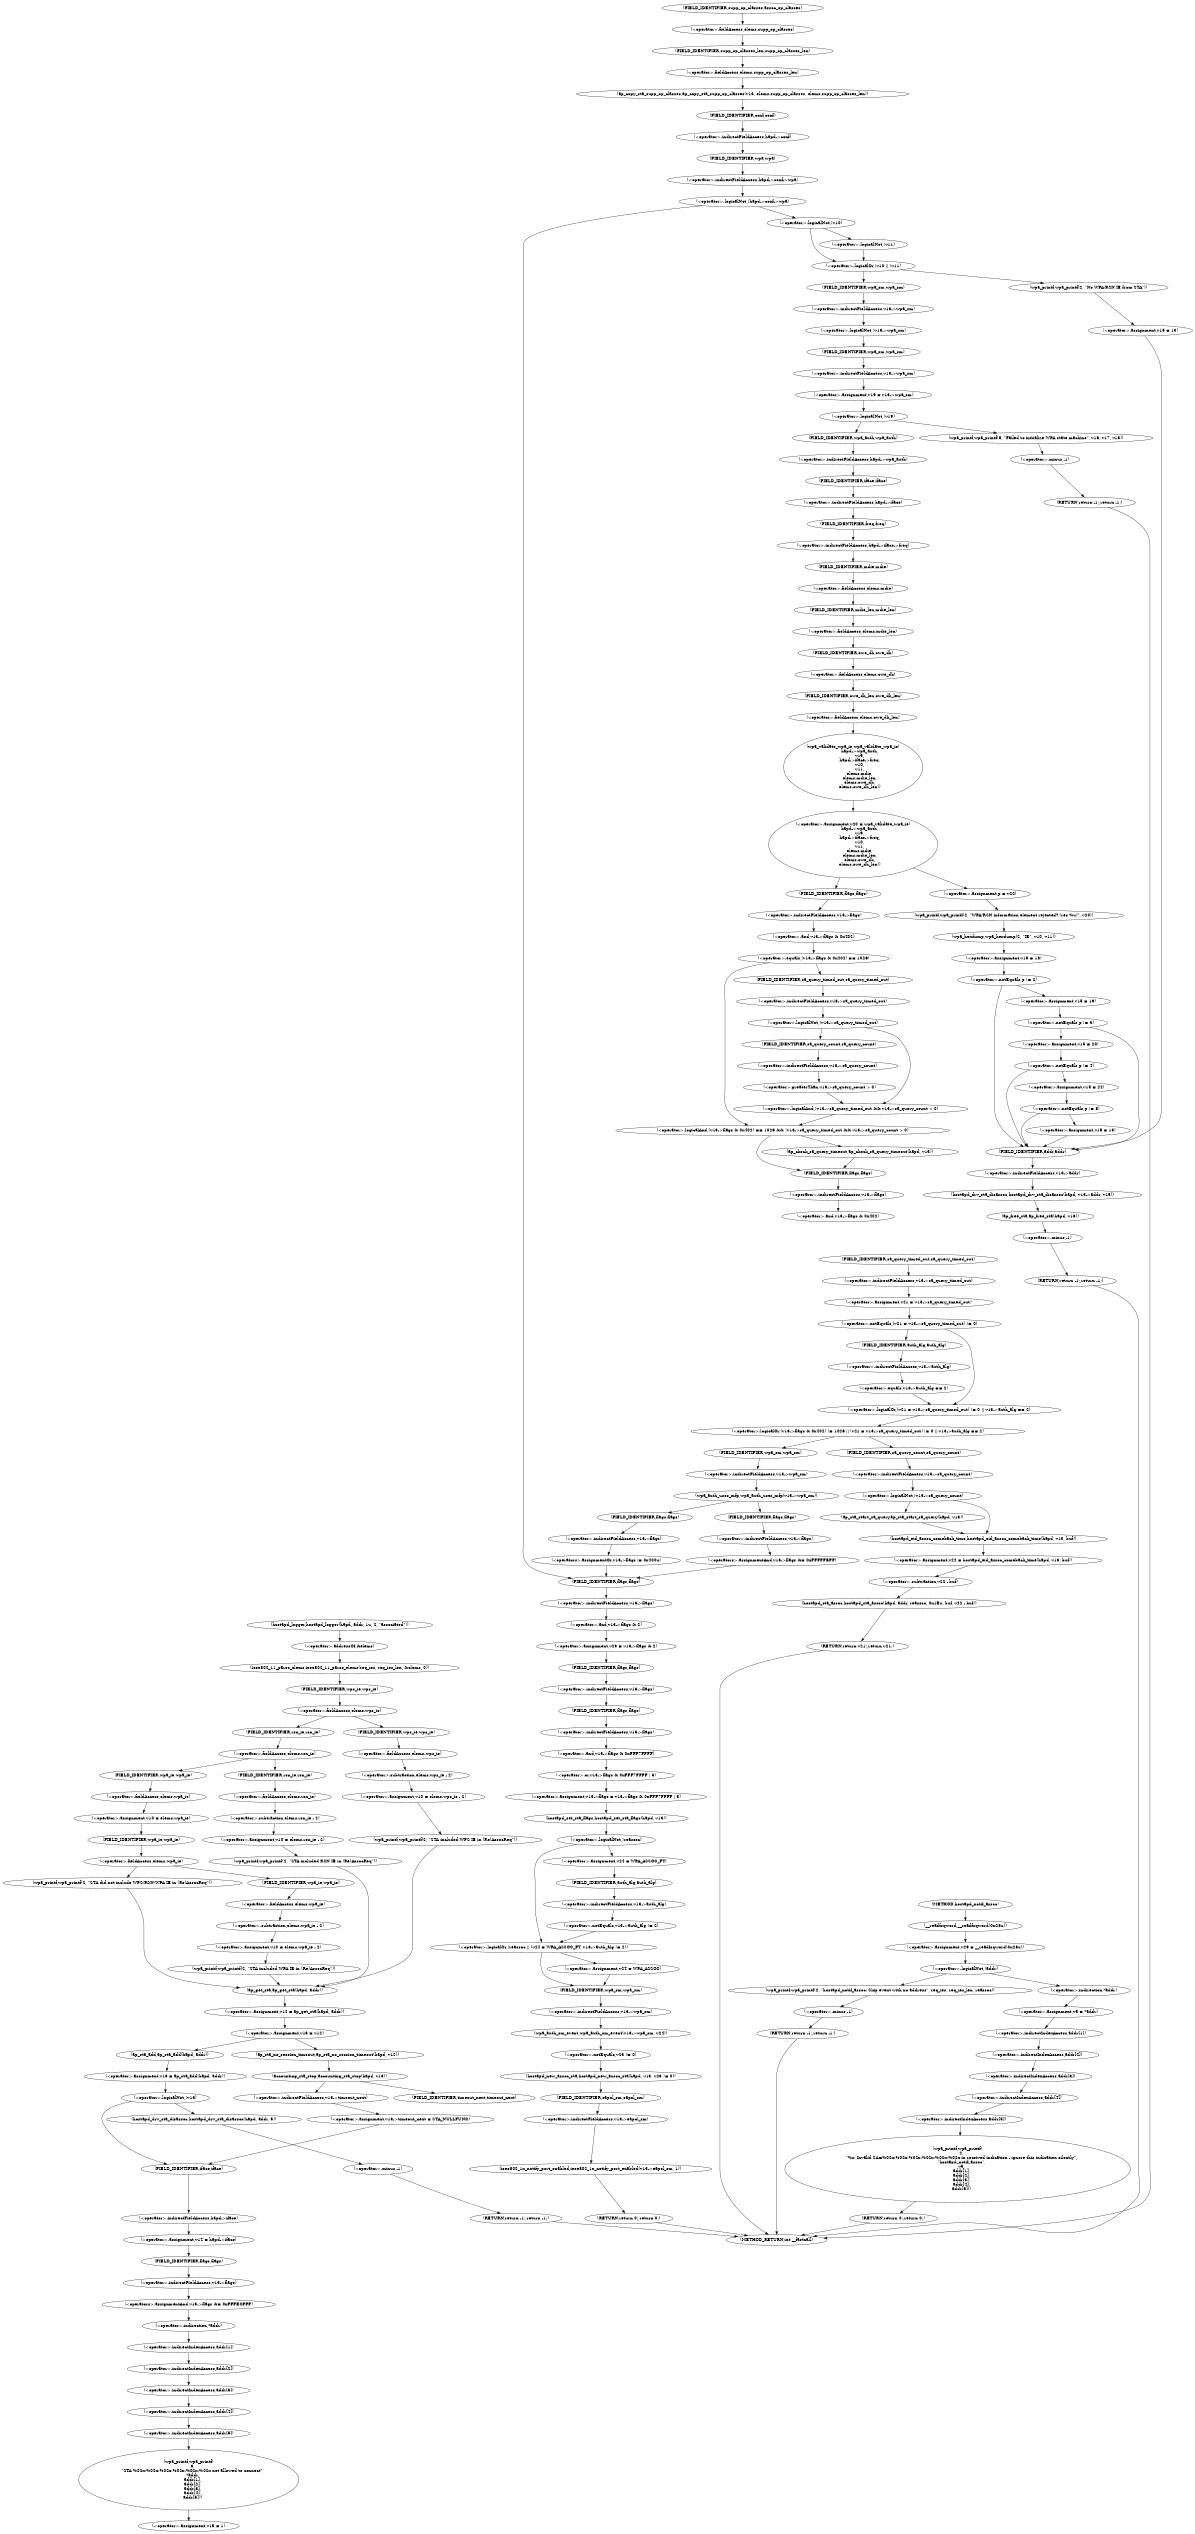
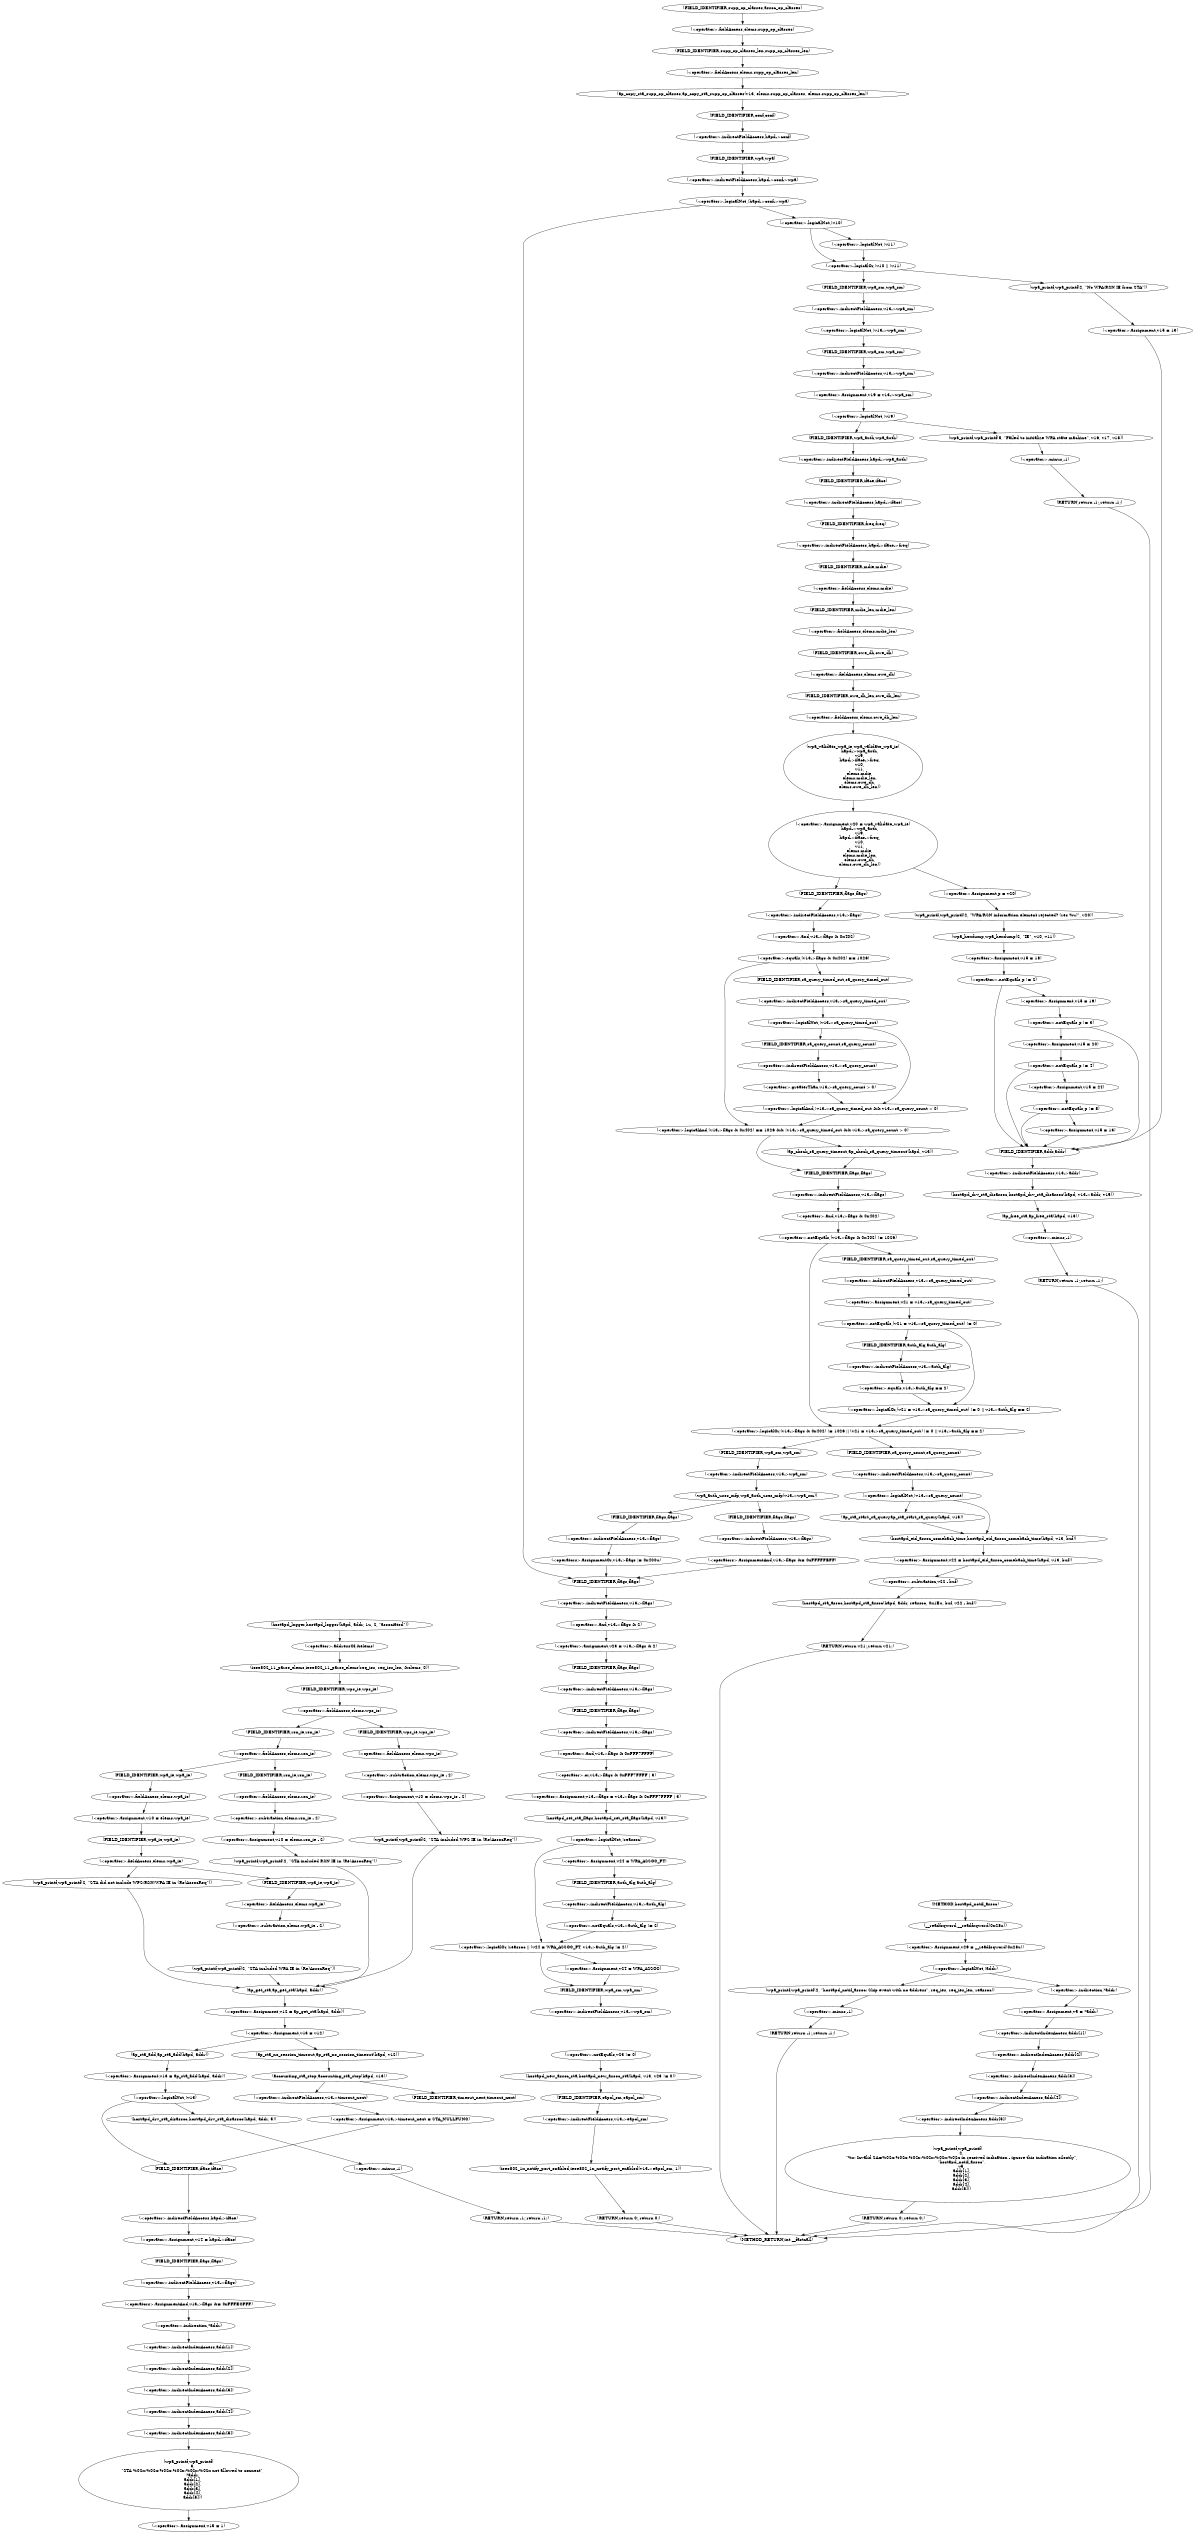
node "(<operator>.notEquals,(v13->flags & 0x402) != 1026)": added
node "(<operator>.assignment,v10 = elems.wpa_ie - 2)": removed
node "(wpa_auth_sm_event,wpa_auth_sm_event(v13->wpa_sm, v24))": removed
